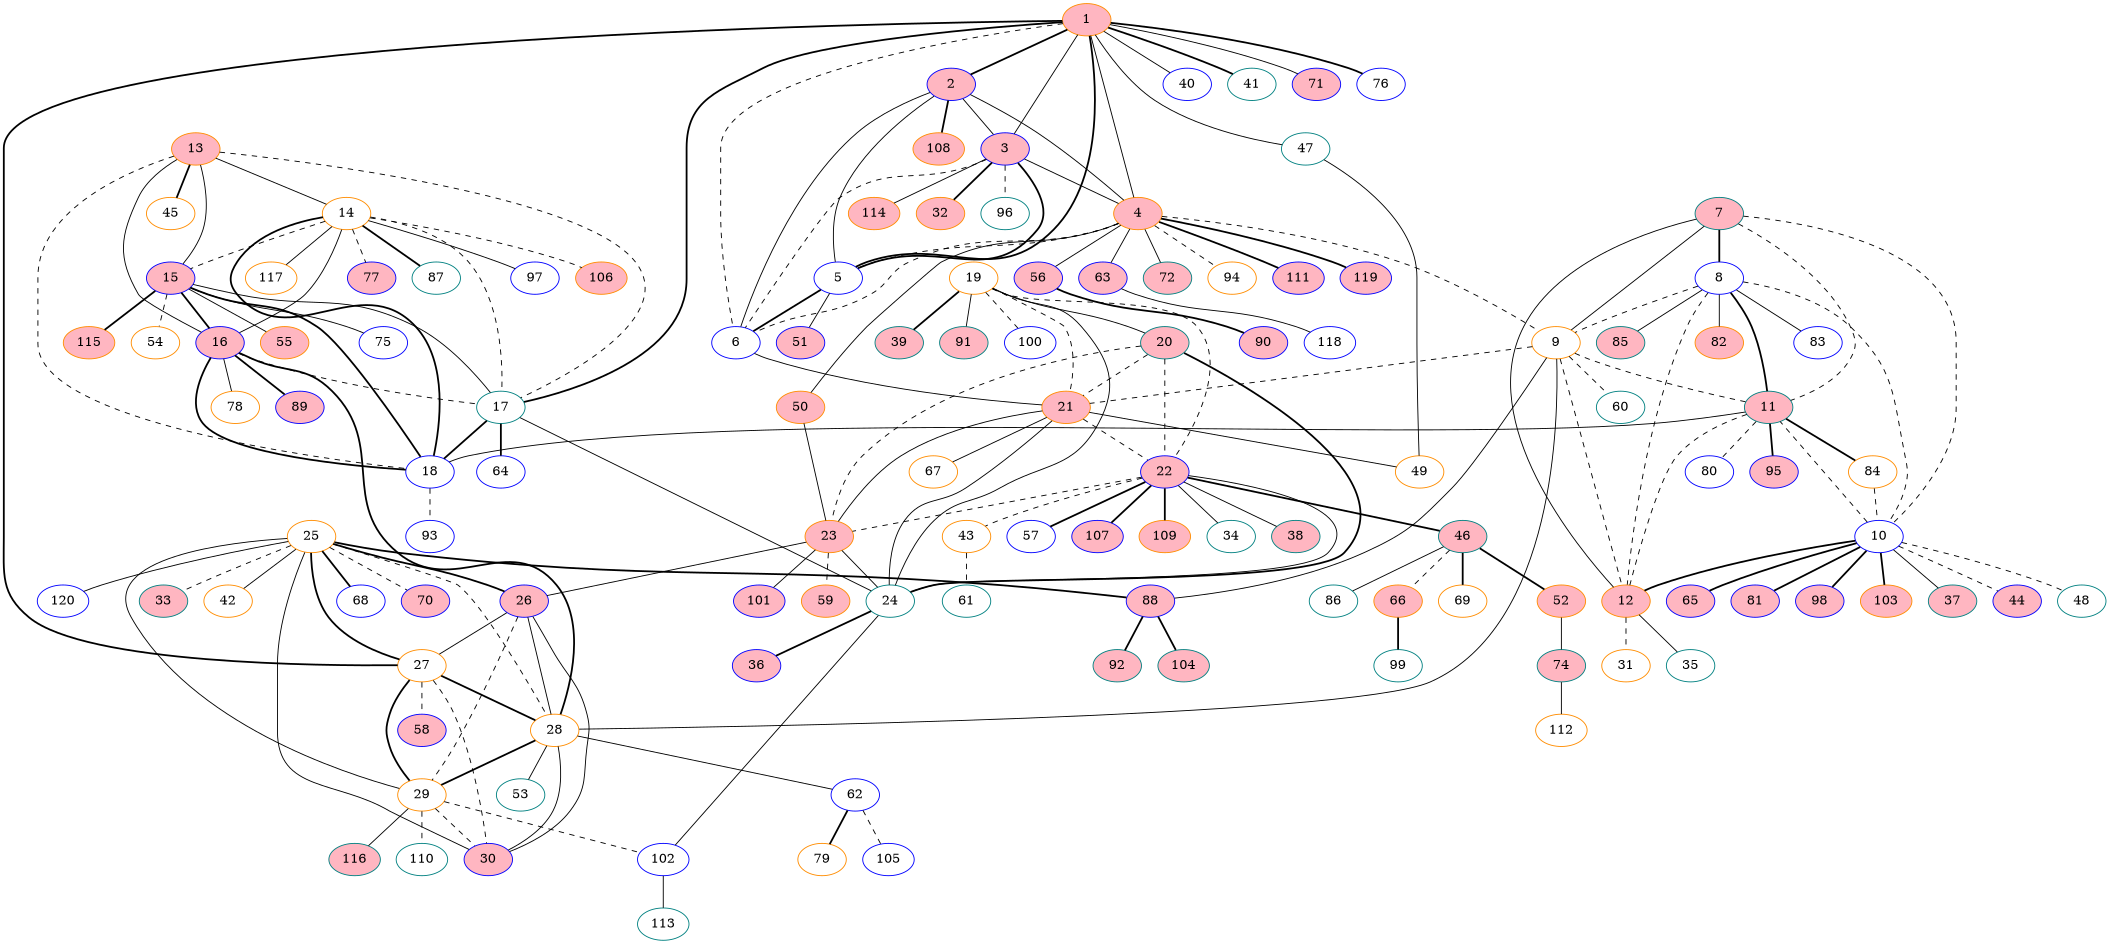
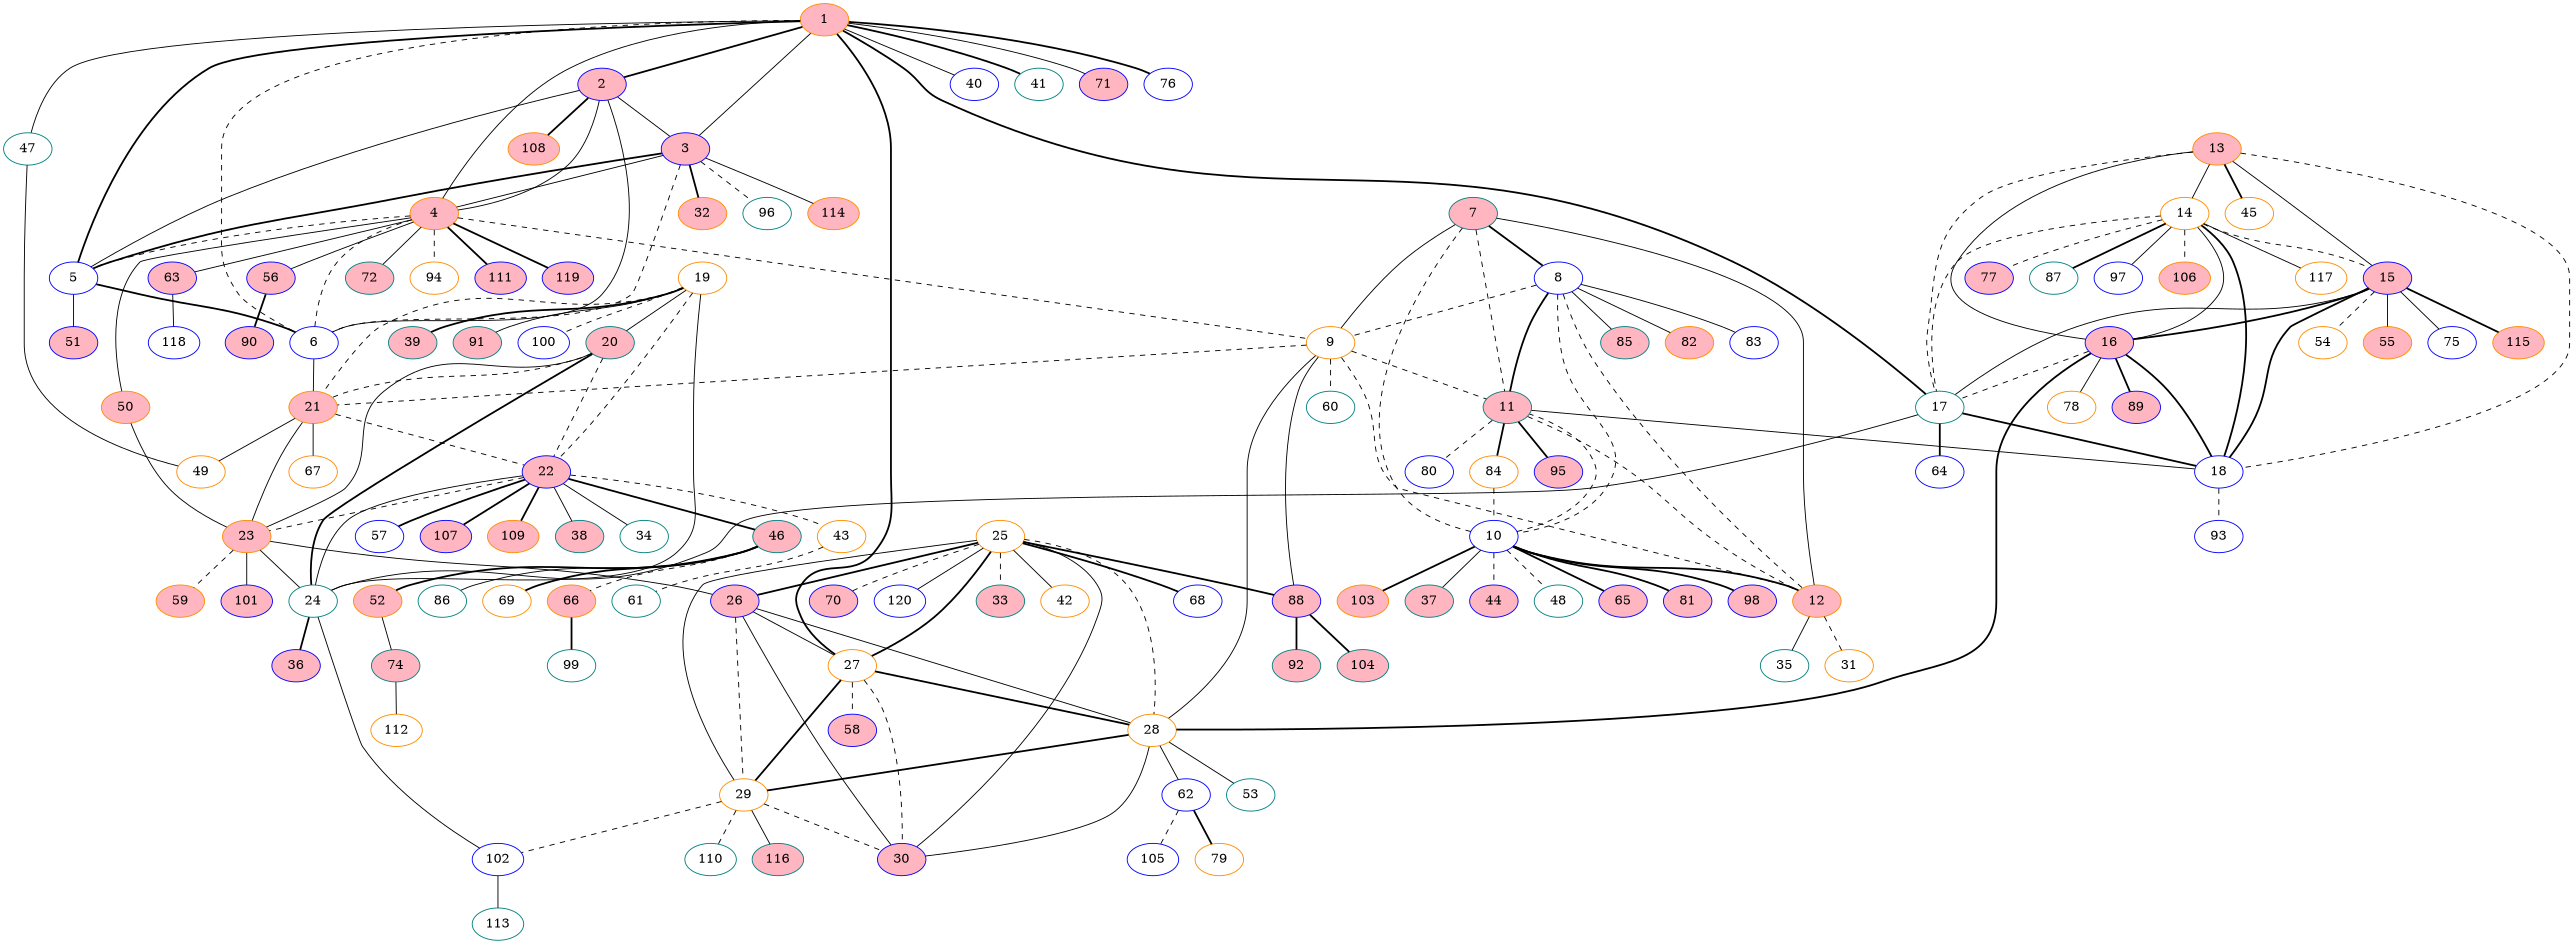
edge "20" -- "23": style dashed -> solid
edge "21" -- "24": removed
